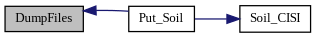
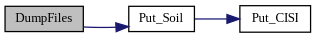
edge "Put_Soil" -> "DumpFiles": reversed
node "Soil_CISI": label "Soil_CISI" -> "Put_CISI"
